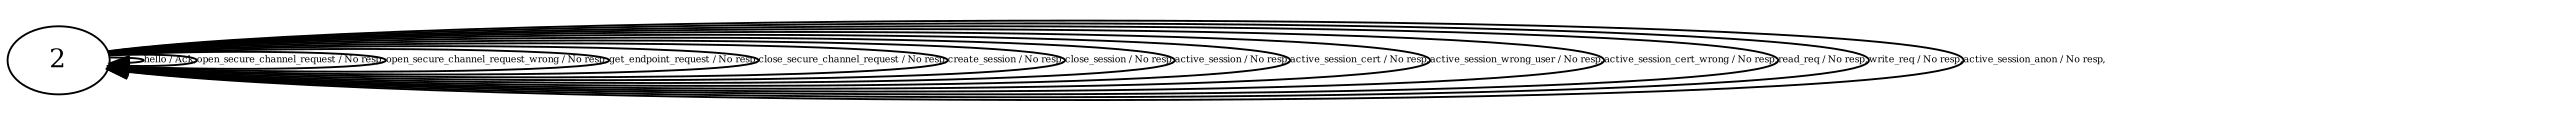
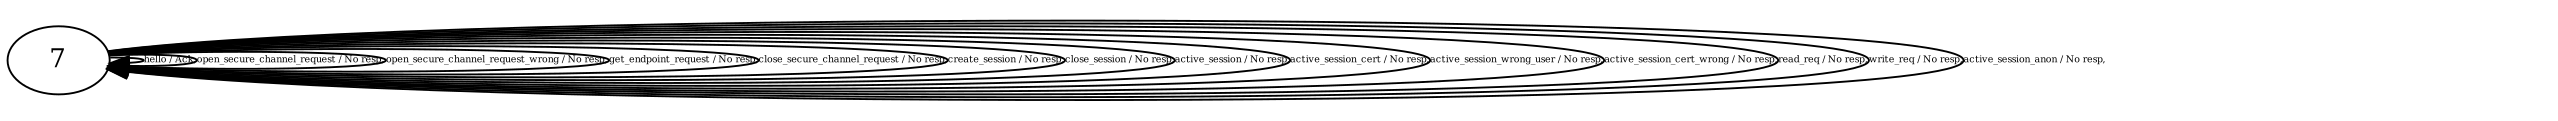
node "2": label "2" -> "7"
